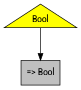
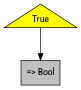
node "Bool": label "Bool" -> "True"
